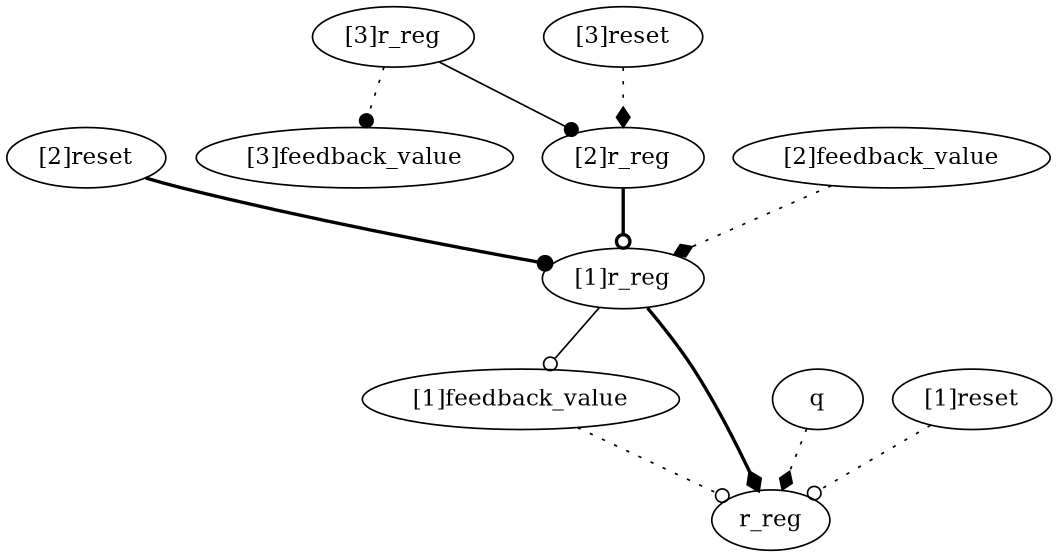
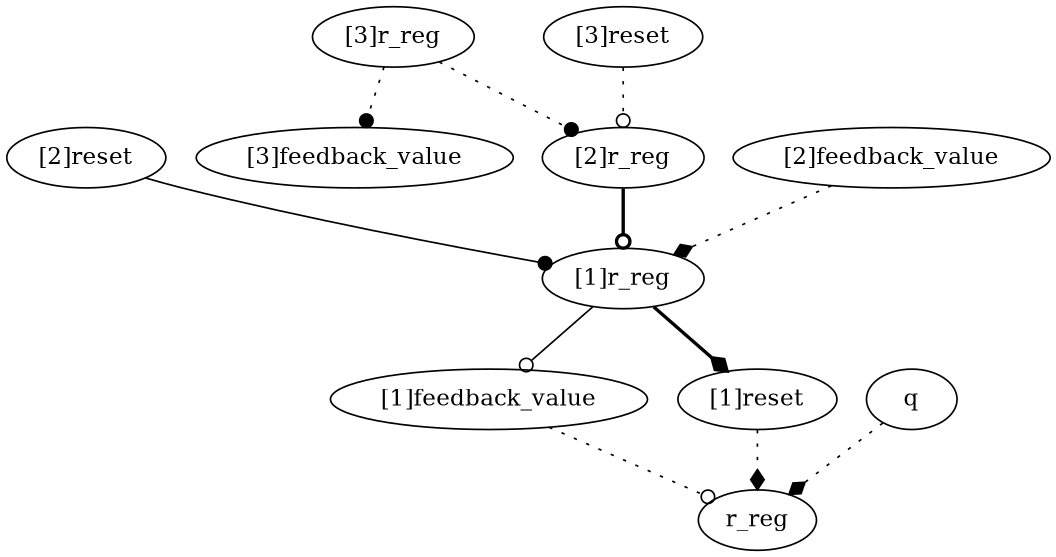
edge "[3]reset" -> "[2]r_reg": arrowhead diamond -> odot
edge "[3]r_reg" -> "[2]r_reg": style solid -> dotted
edge "[2]reset" -> "[1]r_reg": style bold -> solid
edge "[1]r_reg" -> "r_reg": now "[1]r_reg" -> "[1]reset"
edge "[1]reset" -> "r_reg": arrowhead odot -> diamond
